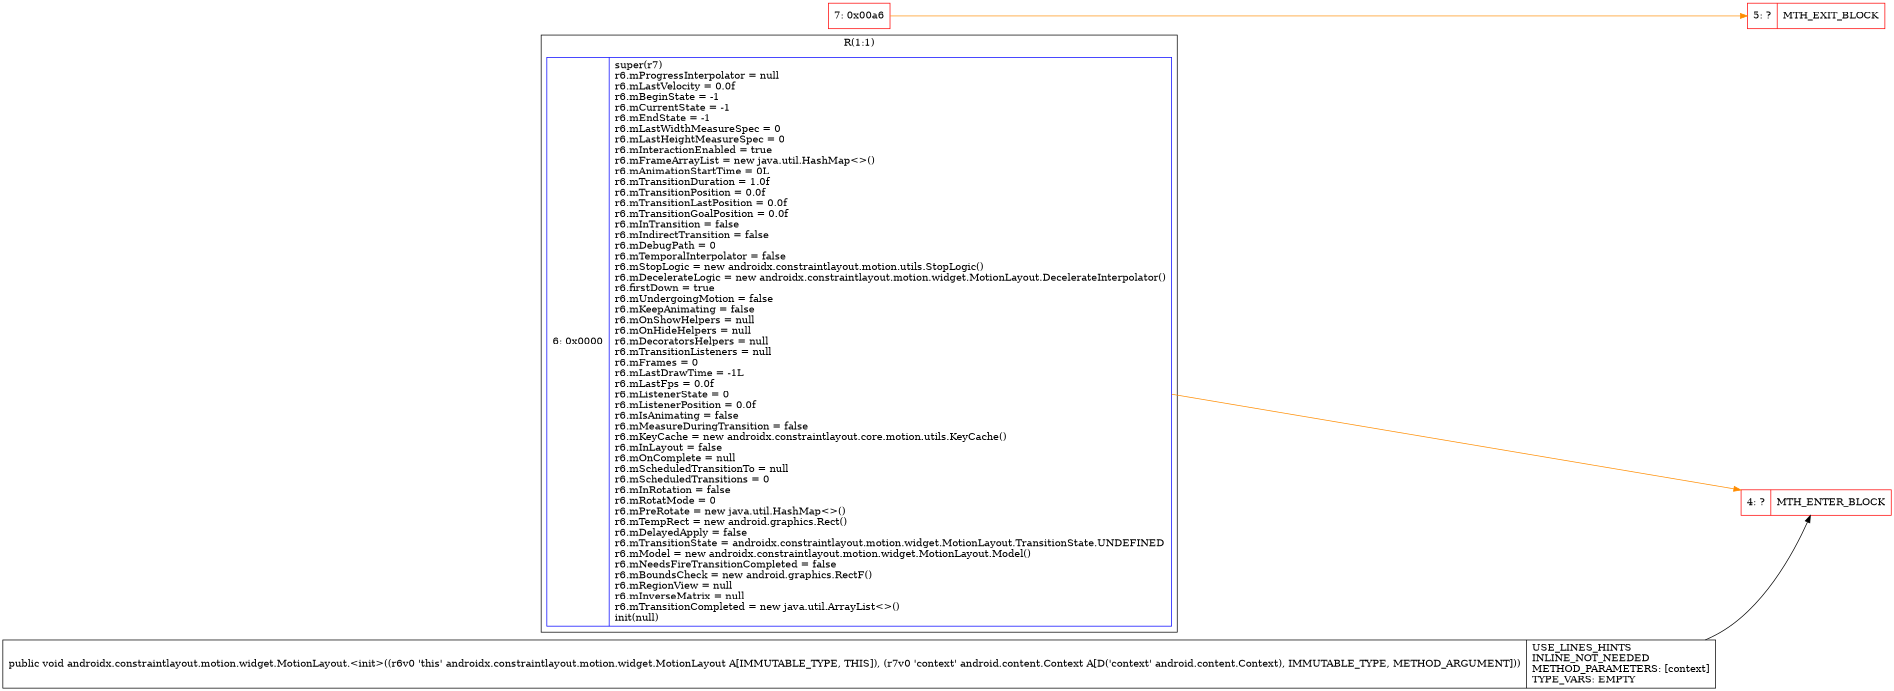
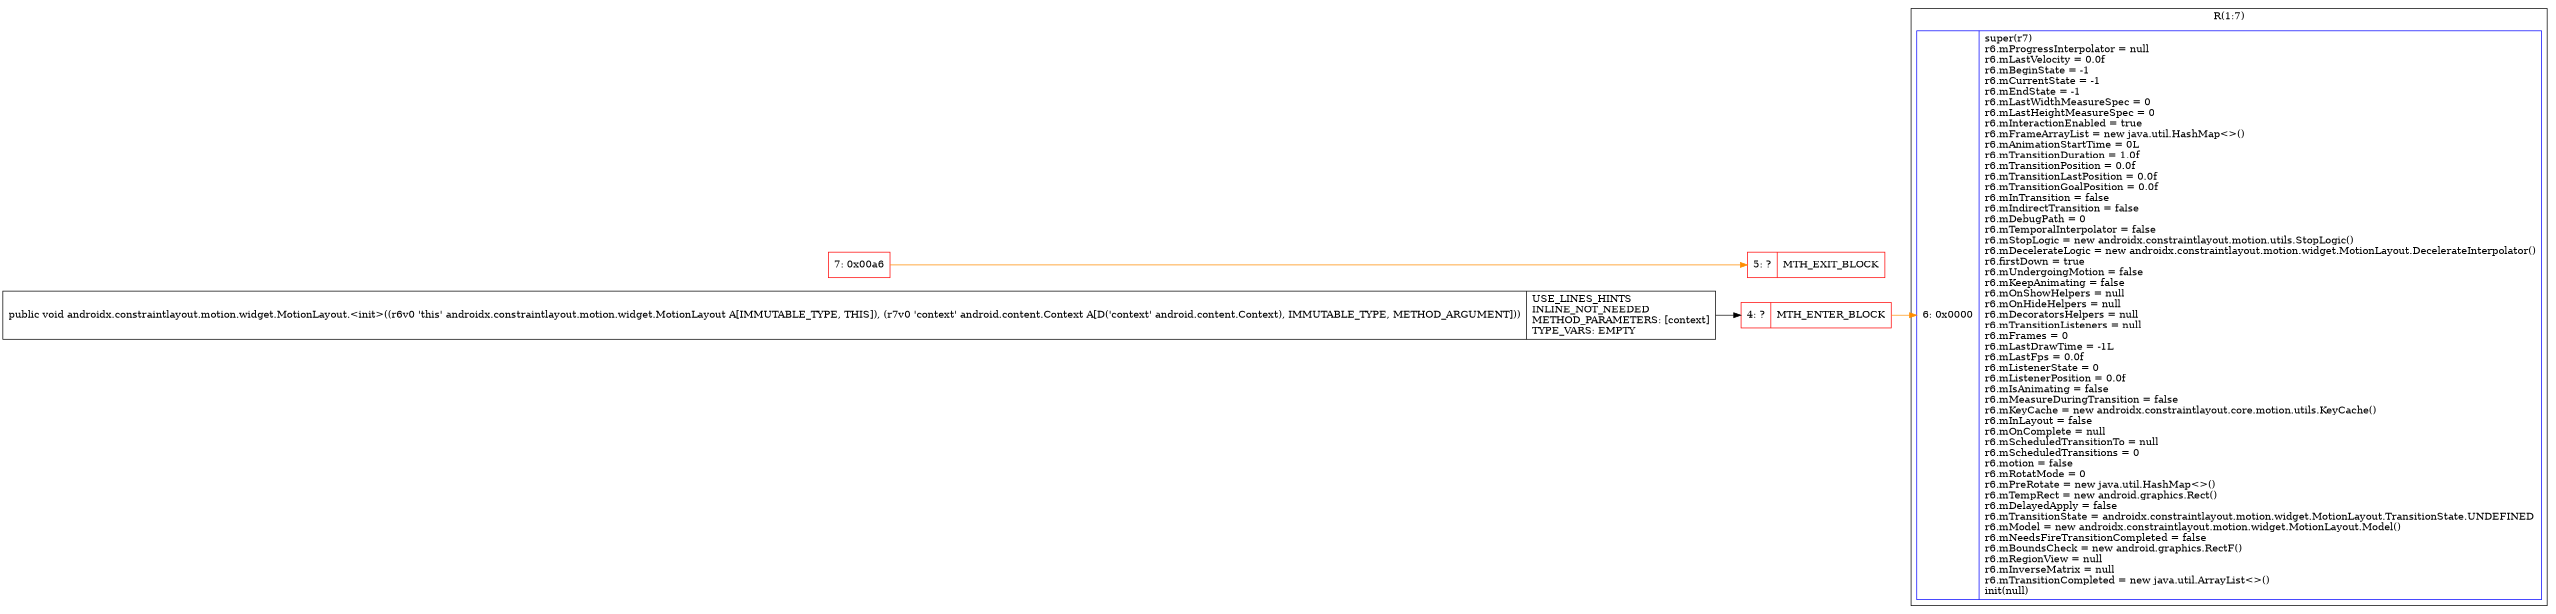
cluster "R(1:1)": label "R(1:1)" -> "R(1:7)"
edge "6: 0x0000" -> "4: ?": reversed
node "6: 0x0000": text "r6.mInRotation = false" -> "r6.motion = false"
